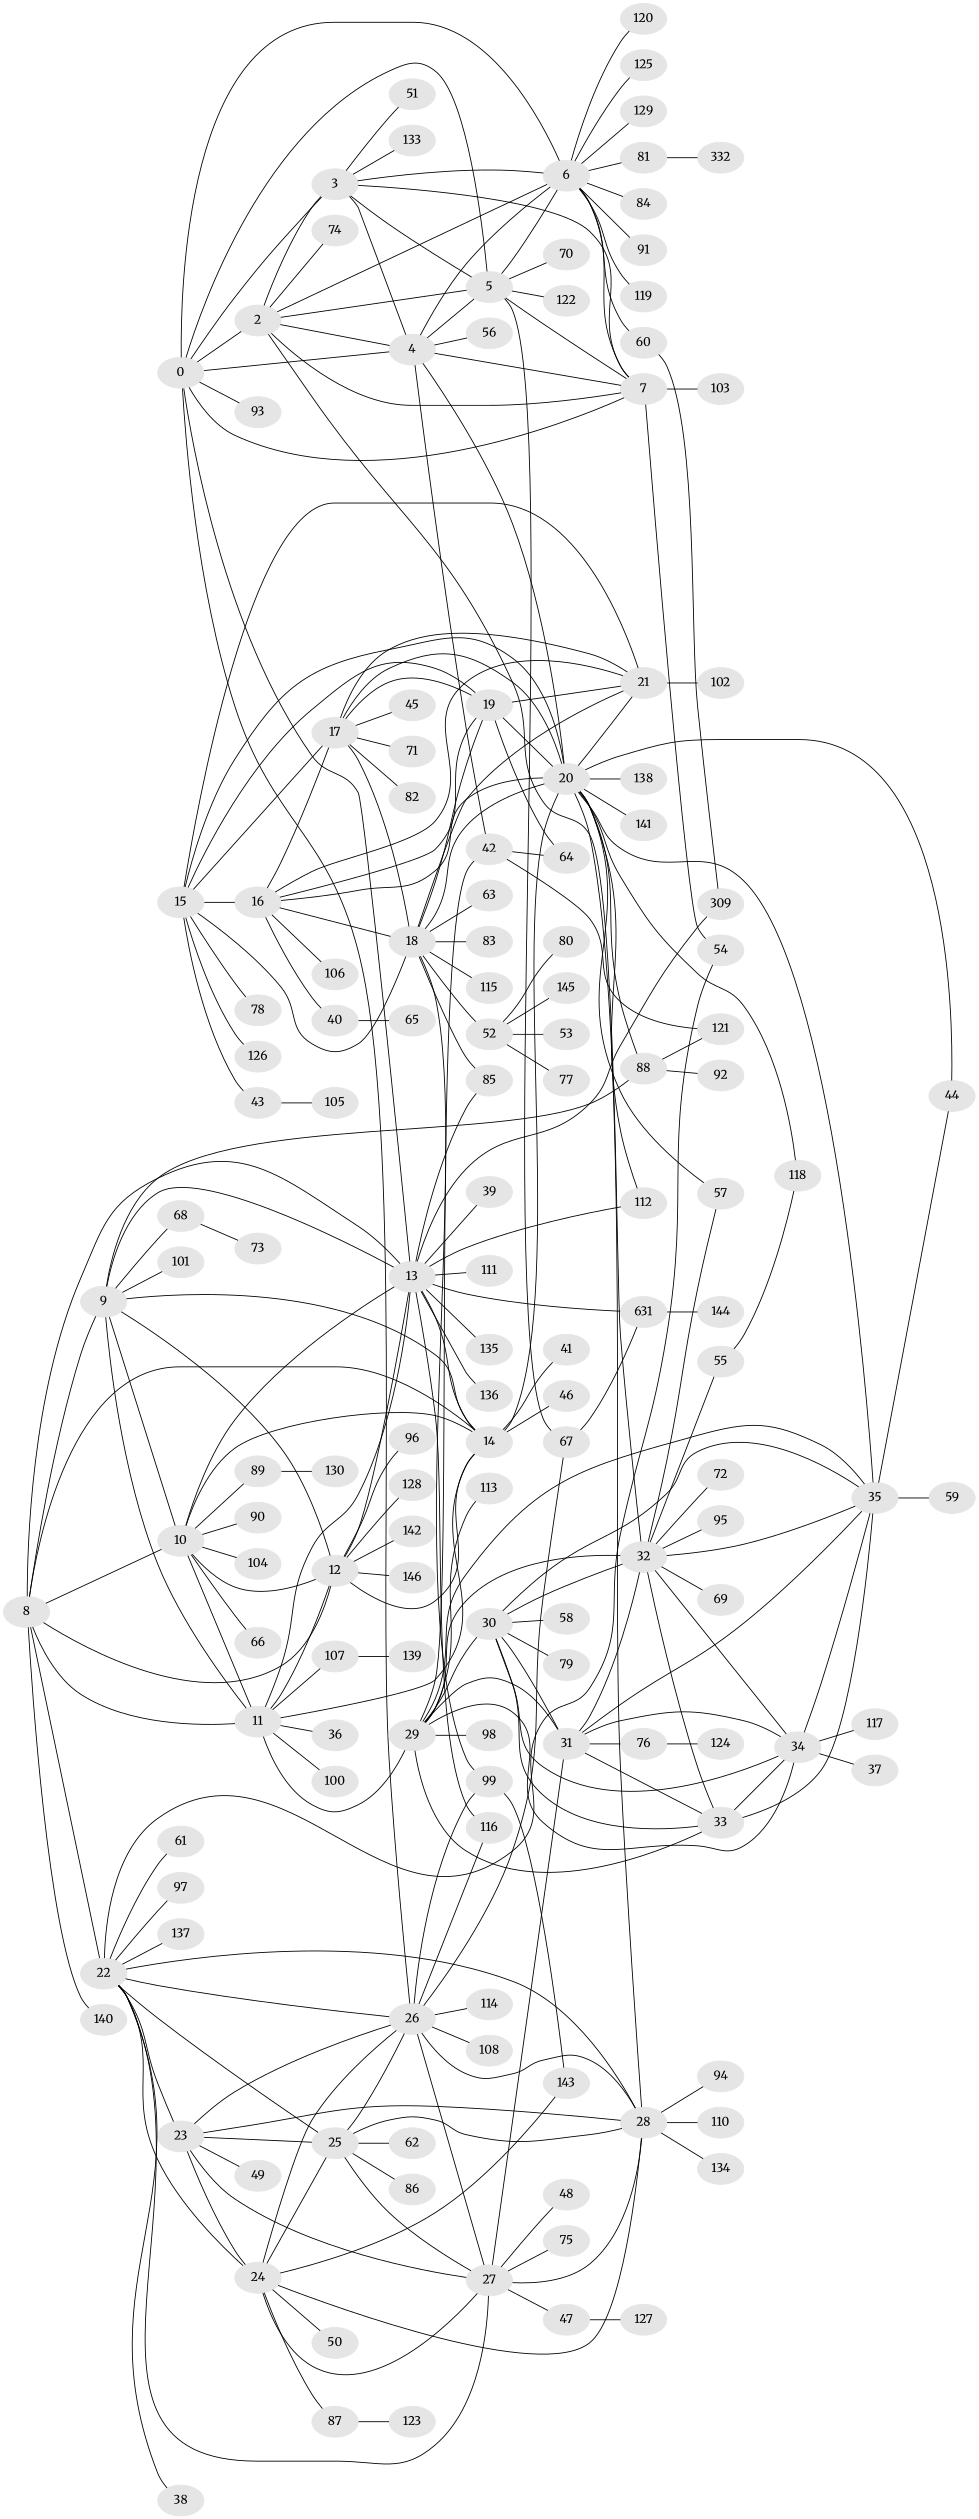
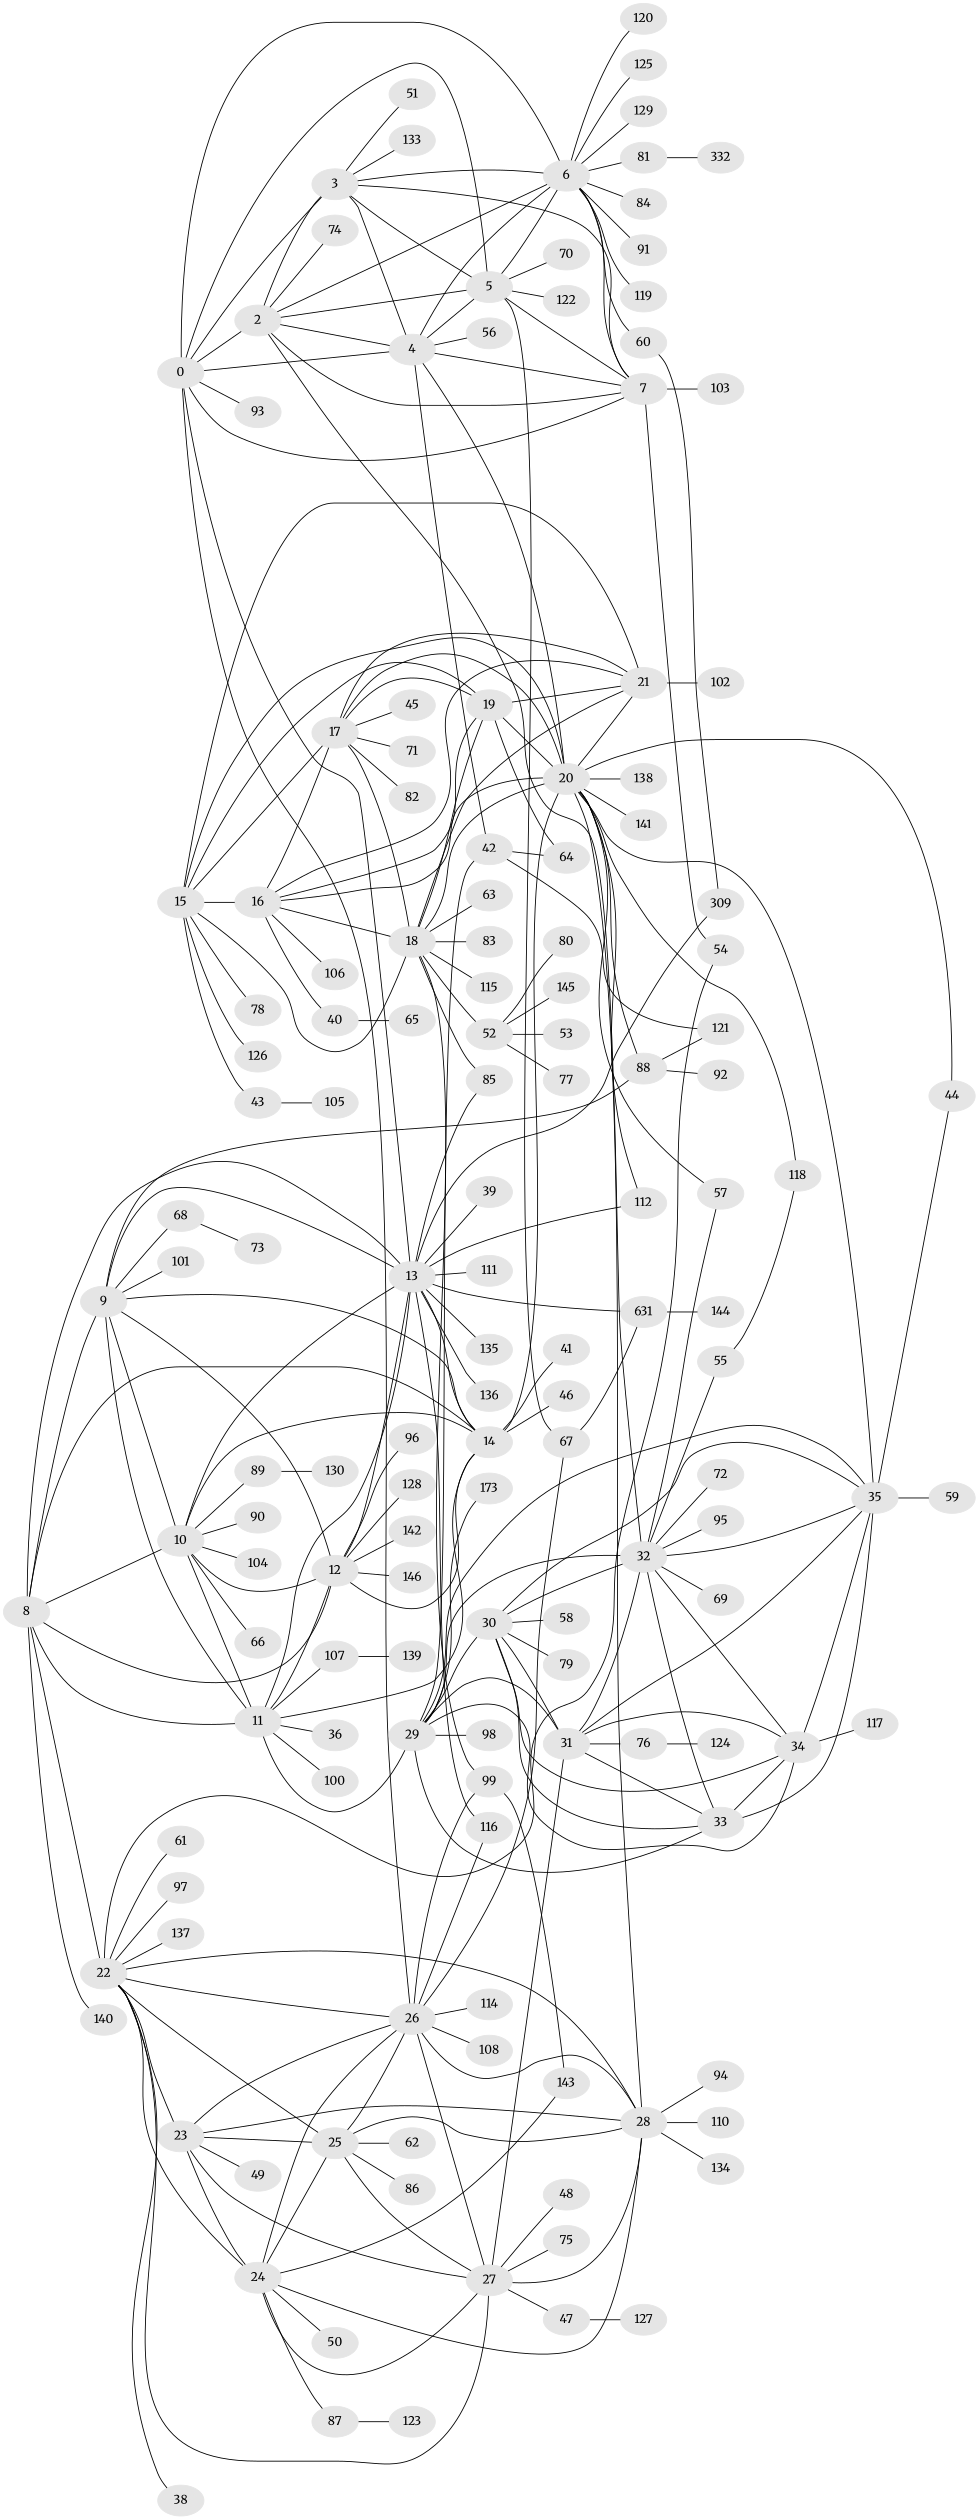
node "113": label "113" -> "173"
node "37": removed
